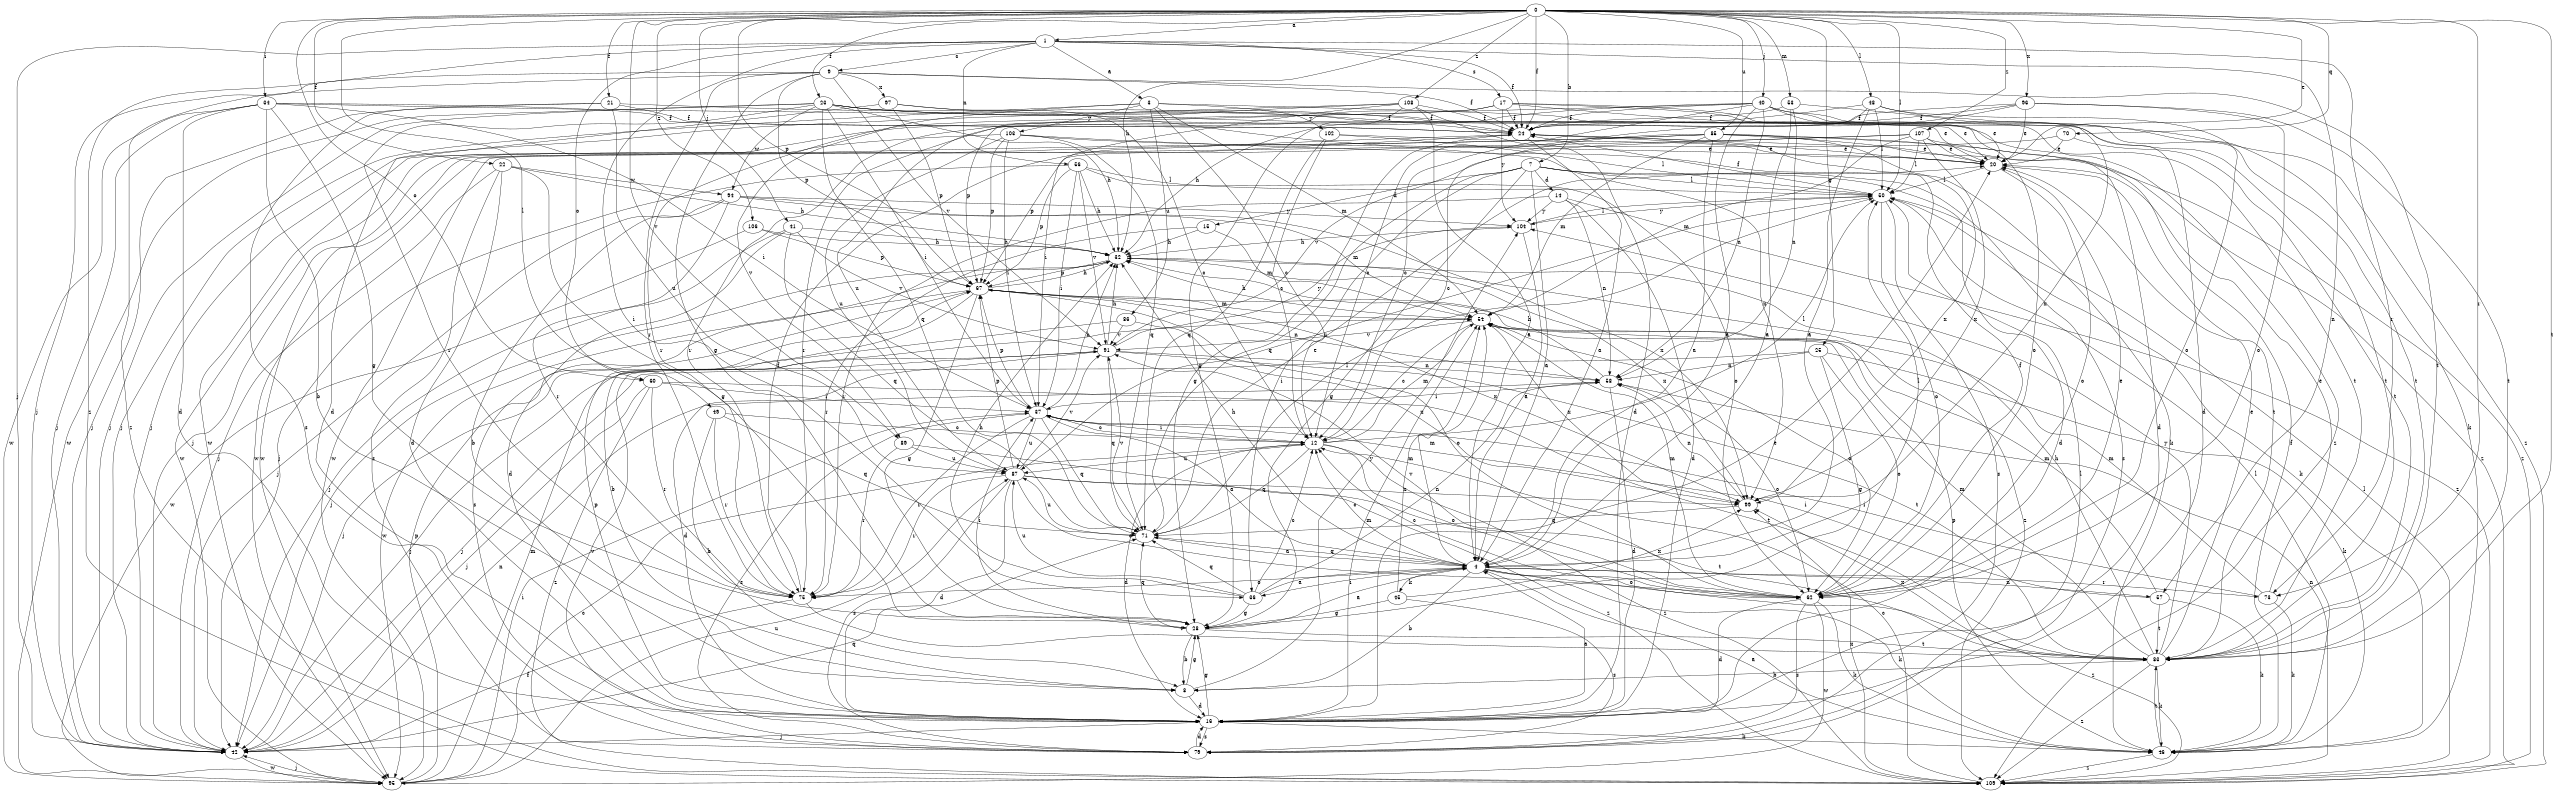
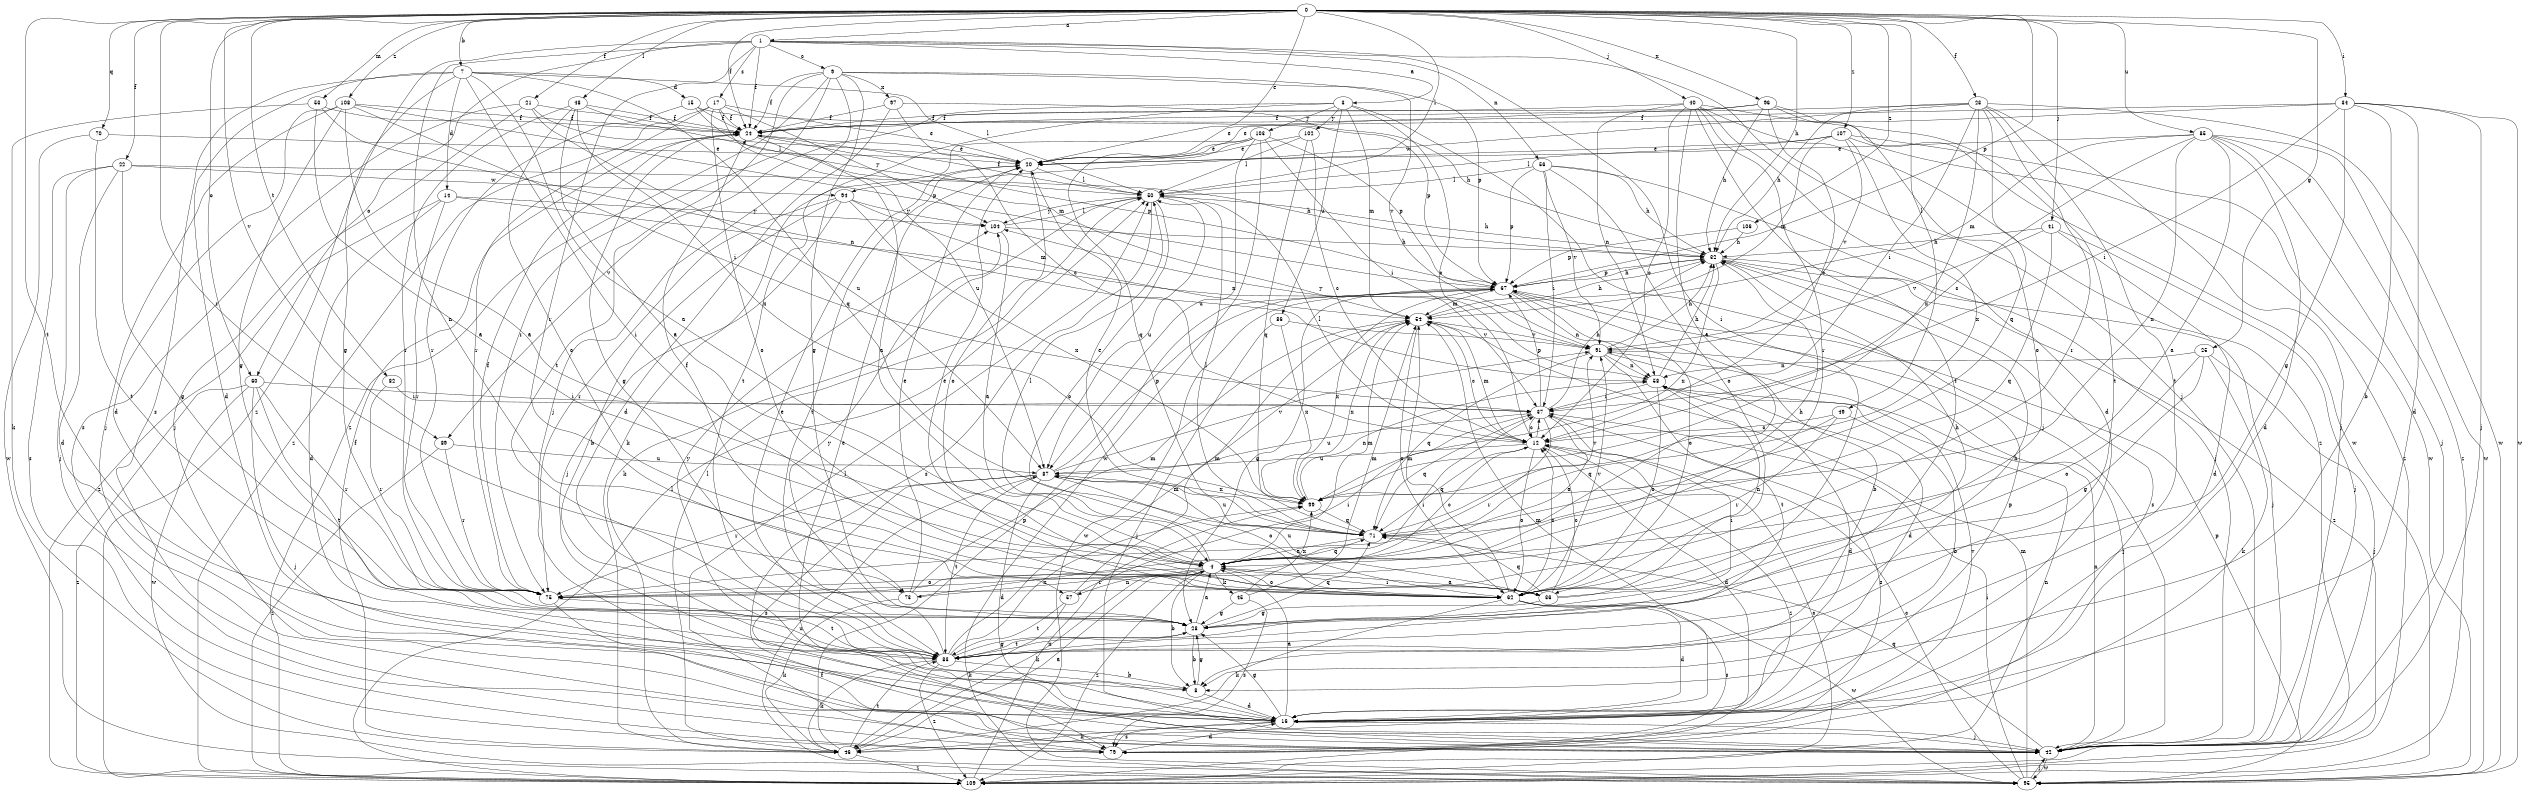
edge "15" -> "24": added, label "f"
edge "50" -> "32": added, label "h"
node "82": added
edge "106" -> "95": now "60" -> "95"
edge "83" -> "28": added, label "g"
